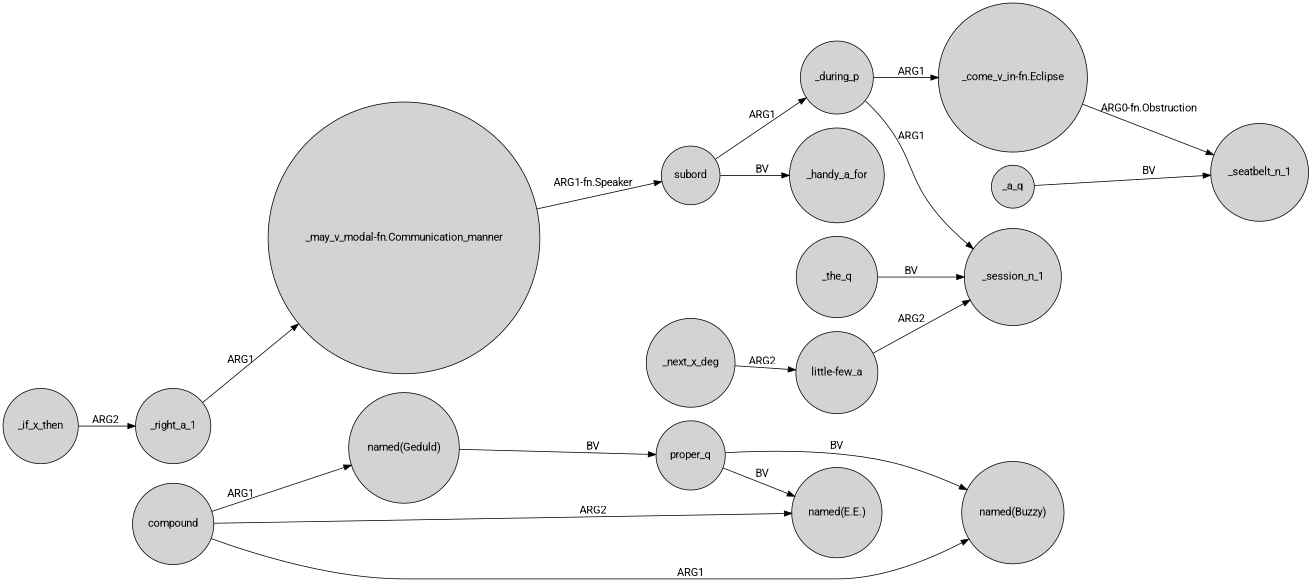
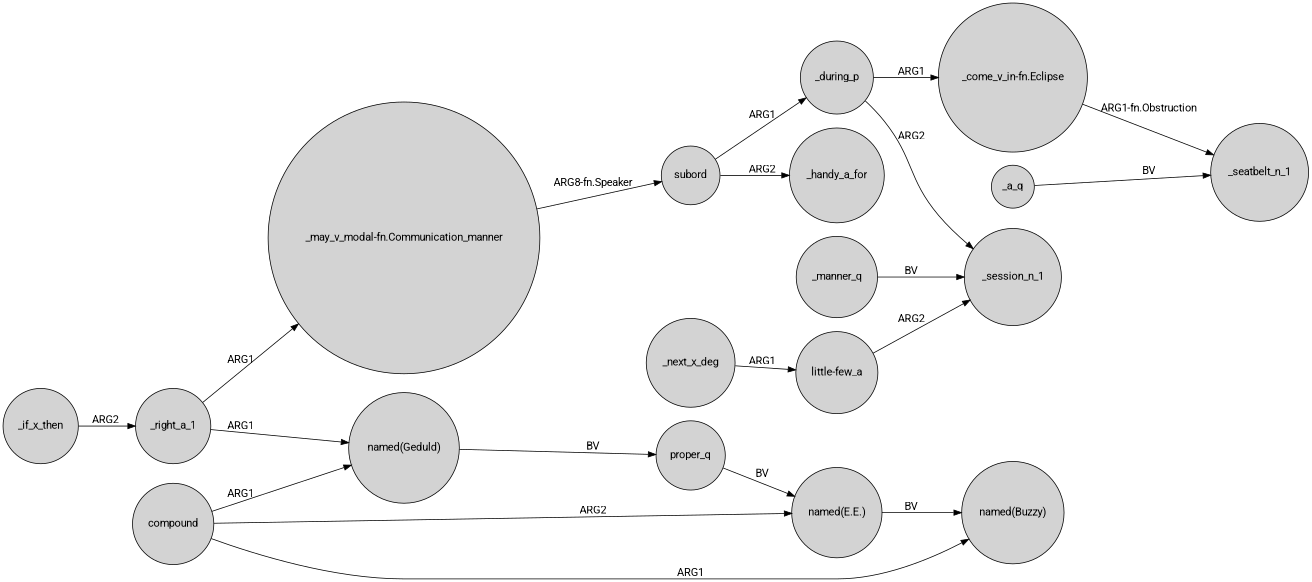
edge "_come_v_in-fn.Eclipse" -> "_seatbelt_n_1": label "ARG0-fn.Obstruction" -> "ARG1-fn.Obstruction"
edge "_during_p" -> "_session_n_1": label "ARG1" -> "ARG2"
edge "subord" -> "_handy_a_for": label "BV" -> "ARG2"
edge "_may_v_modal-fn.Communication_manner" -> "subord": label "ARG1-fn.Speaker" -> "ARG8-fn.Speaker"
node "_the_q": label "_the_q" -> "_manner_q"
edge "_next_x_deg" -> "little-few_a": label "ARG2" -> "ARG1"
edge "_right_a_1" -> "named(Geduld)": added, label "ARG1"
edge "proper_q" -> "named(Buzzy)": now "named(E.E.)" -> "named(Buzzy)"
